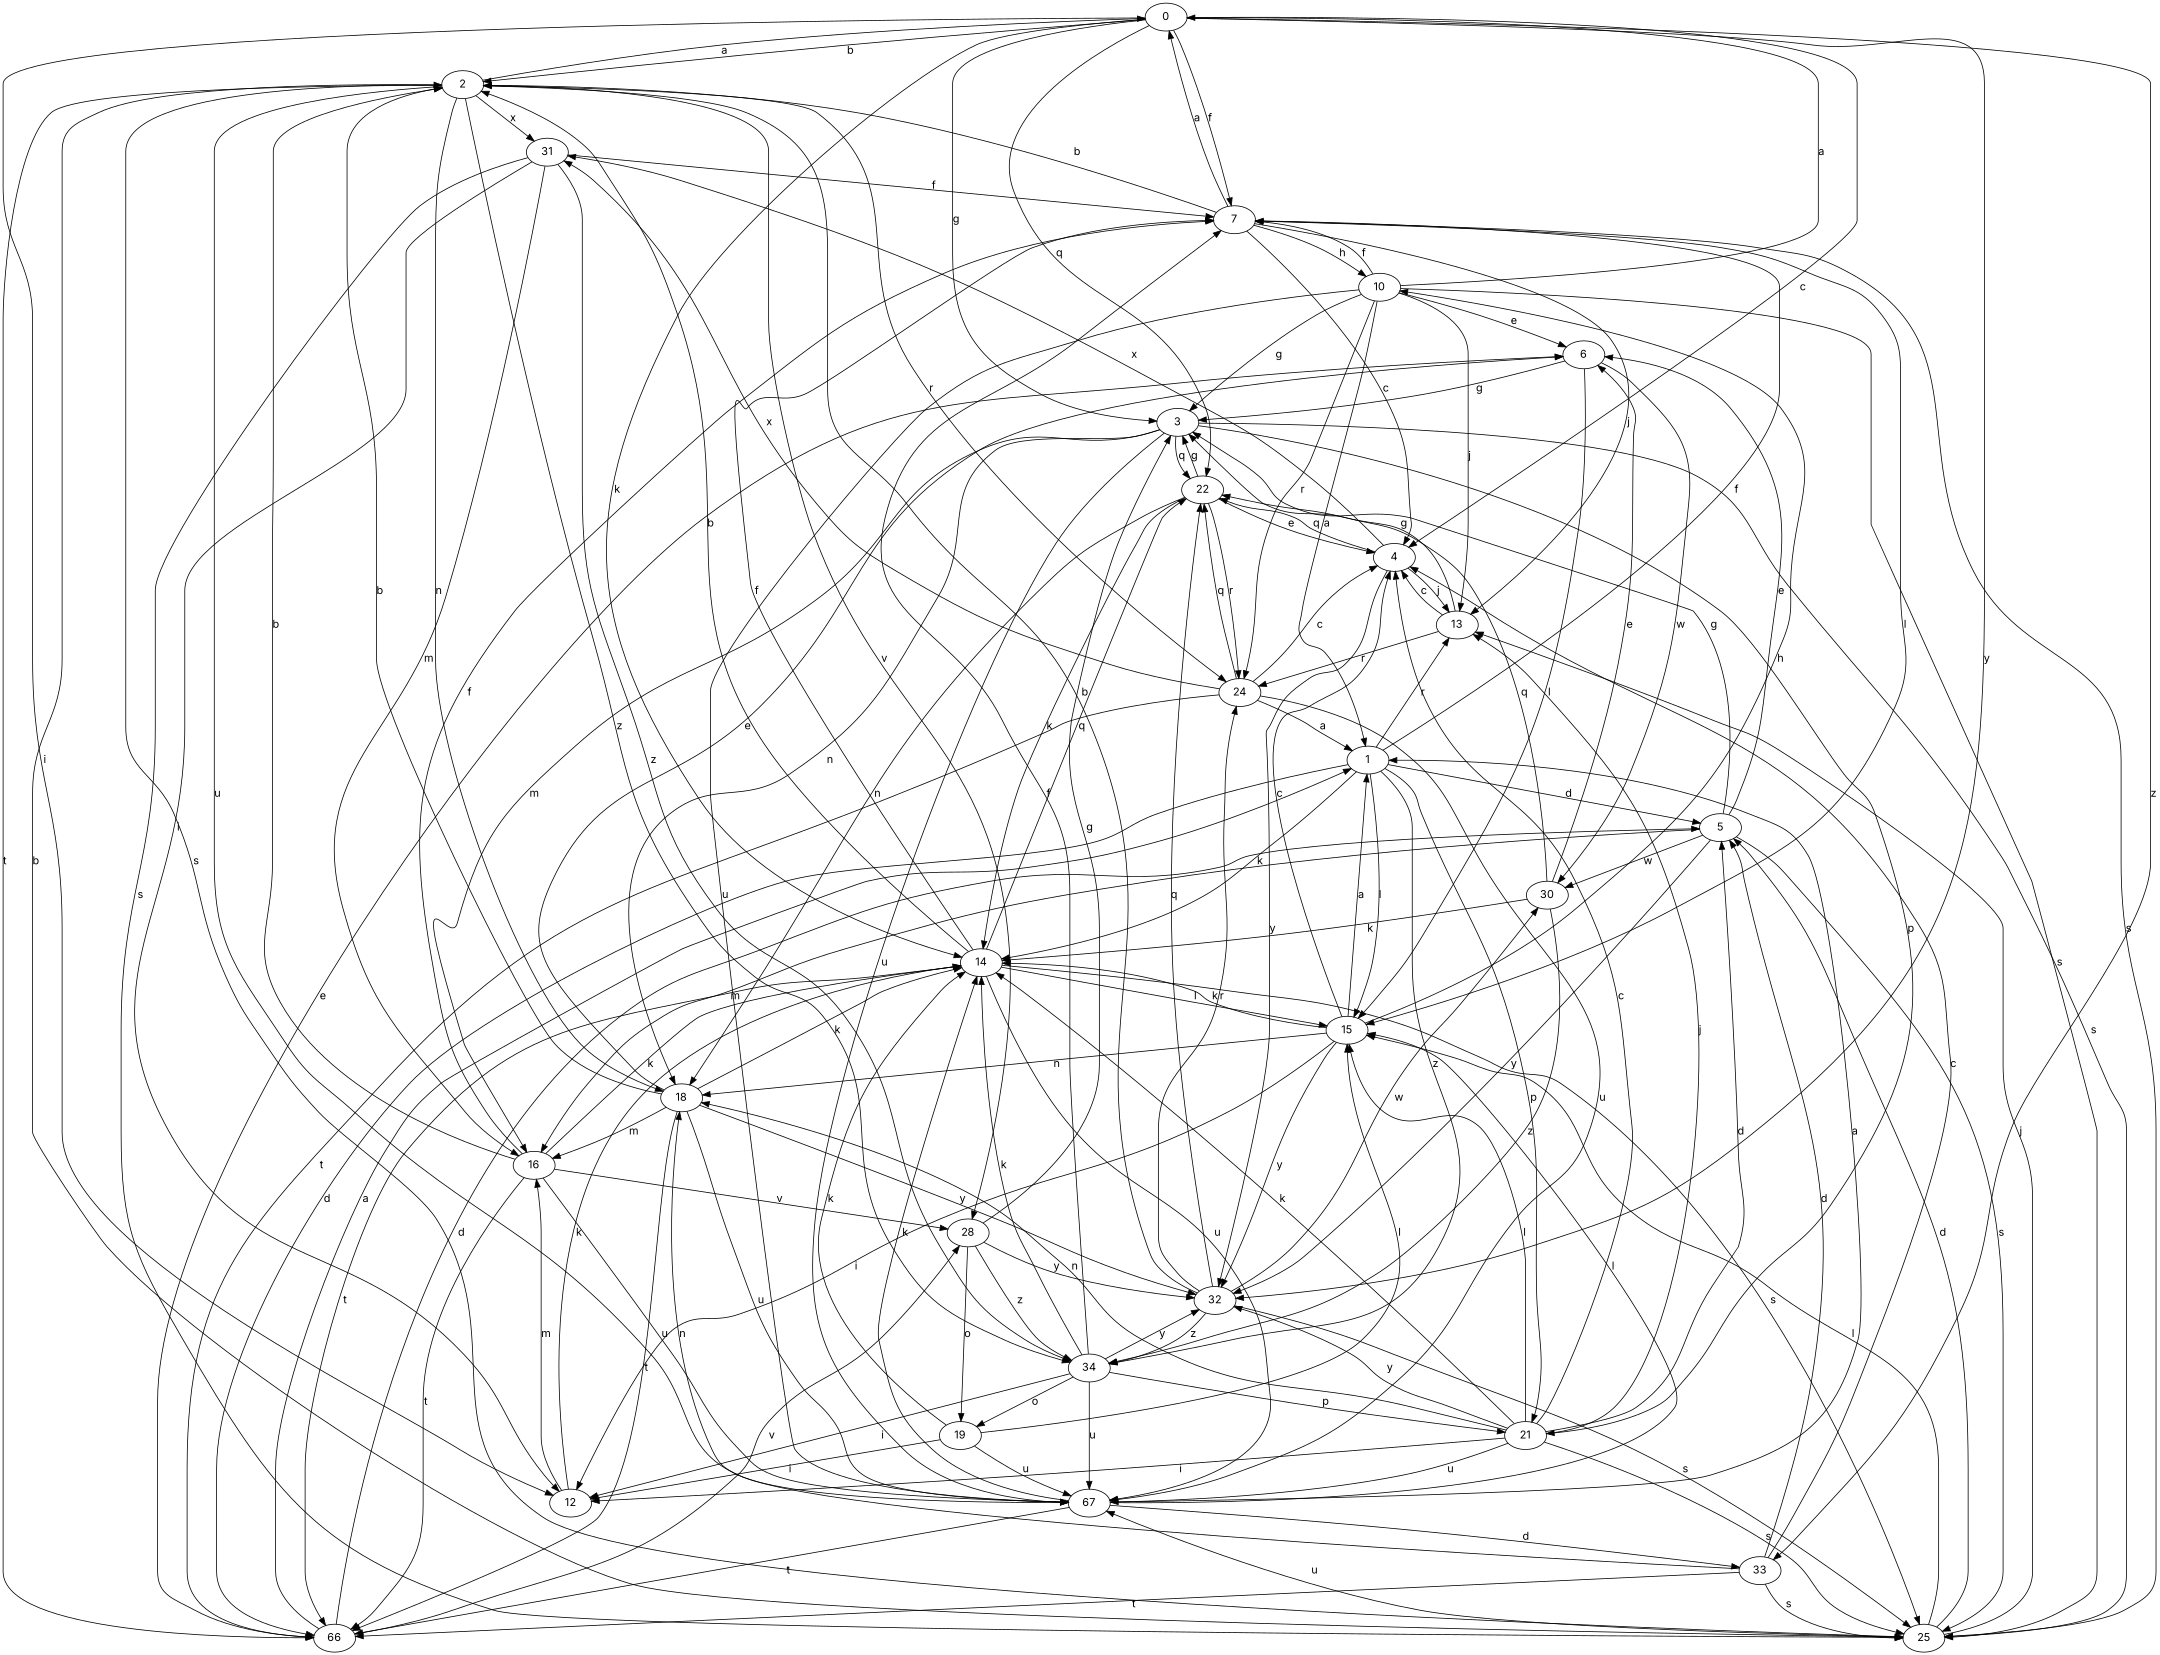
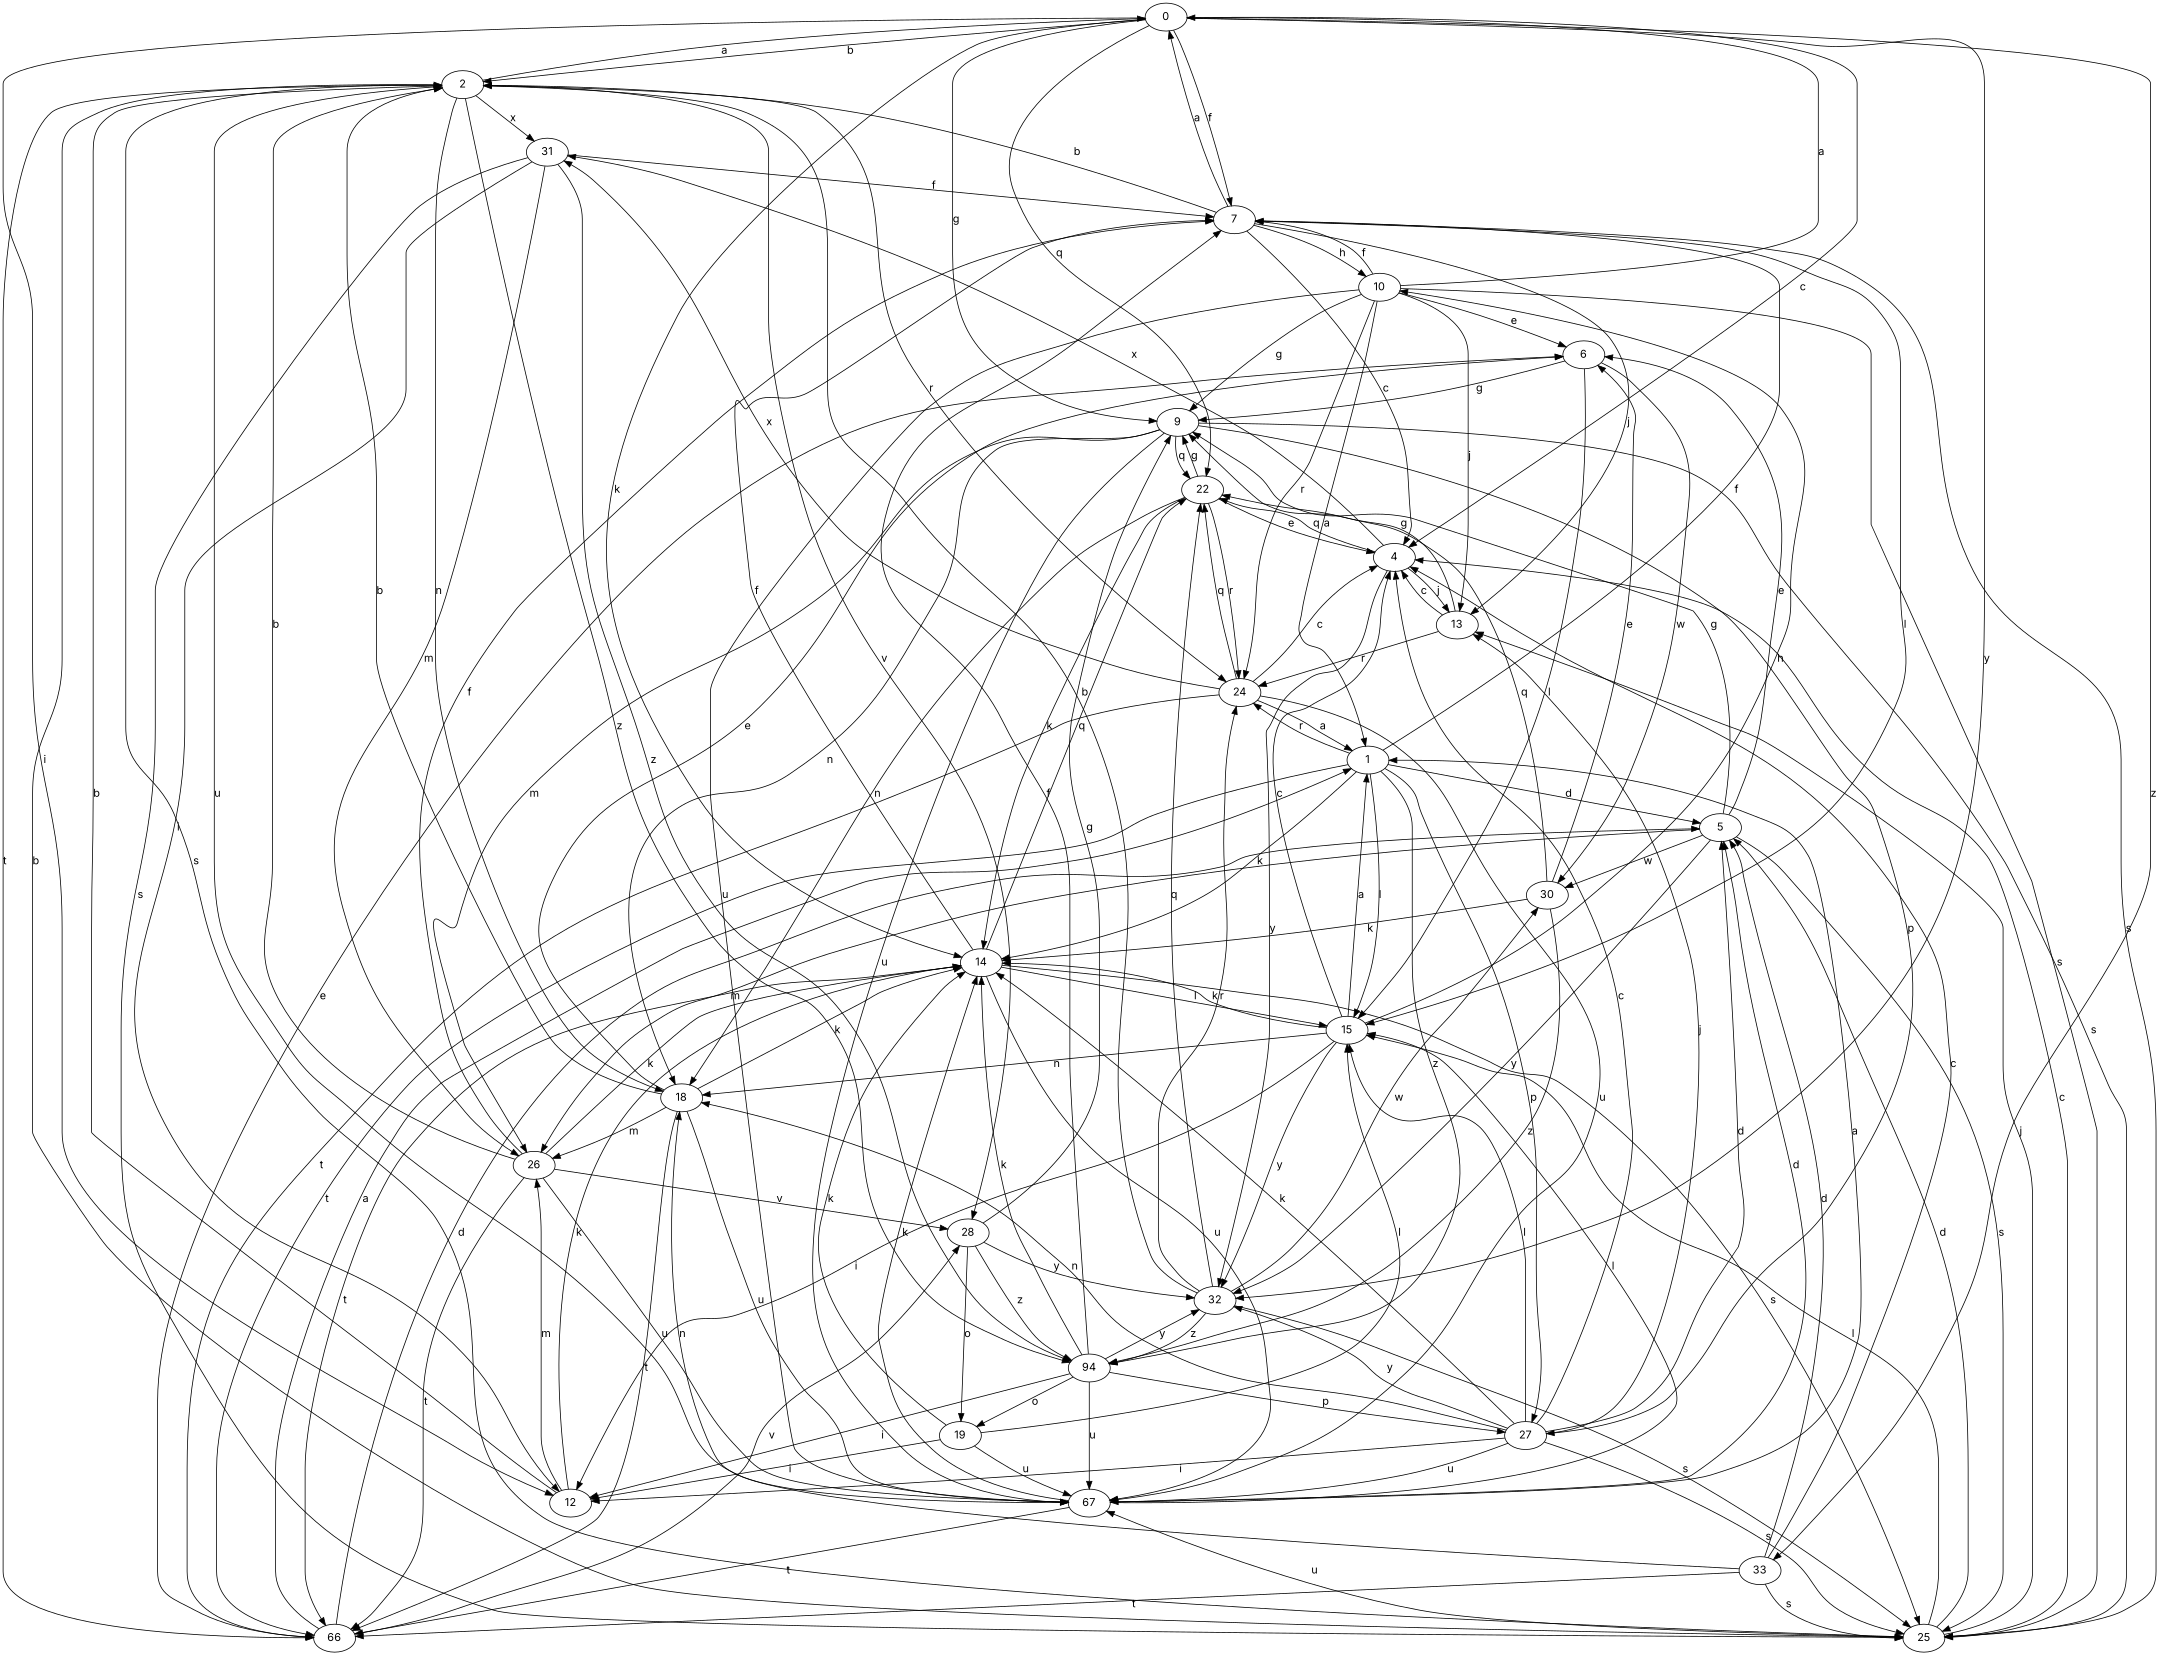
node "3": label "3" -> "9"
edge "14" -> "2": now "12" -> "2"
edge "1" -> "13": now "1" -> "24"
edge "25" -> "4": added, label "c"
node "16": label "16" -> "26"
edge "18" -> "32": removed, label "y"
edge "1" -> "66": label "d" -> "t"
node "34": label "34" -> "94"
node "21": label "21" -> "27"
edge "67" -> "33": now "67" -> "5"
